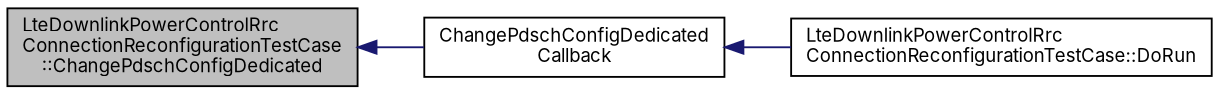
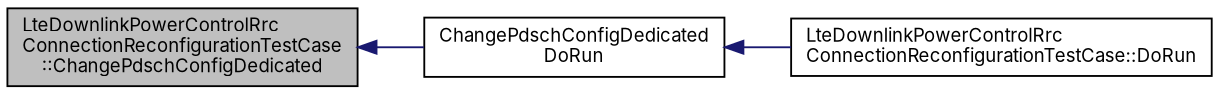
node "ChangePdschConfigDedicated Callback": label "ChangePdschConfigDedicated Callback" -> "ChangePdschConfigDedicated DoRun"
